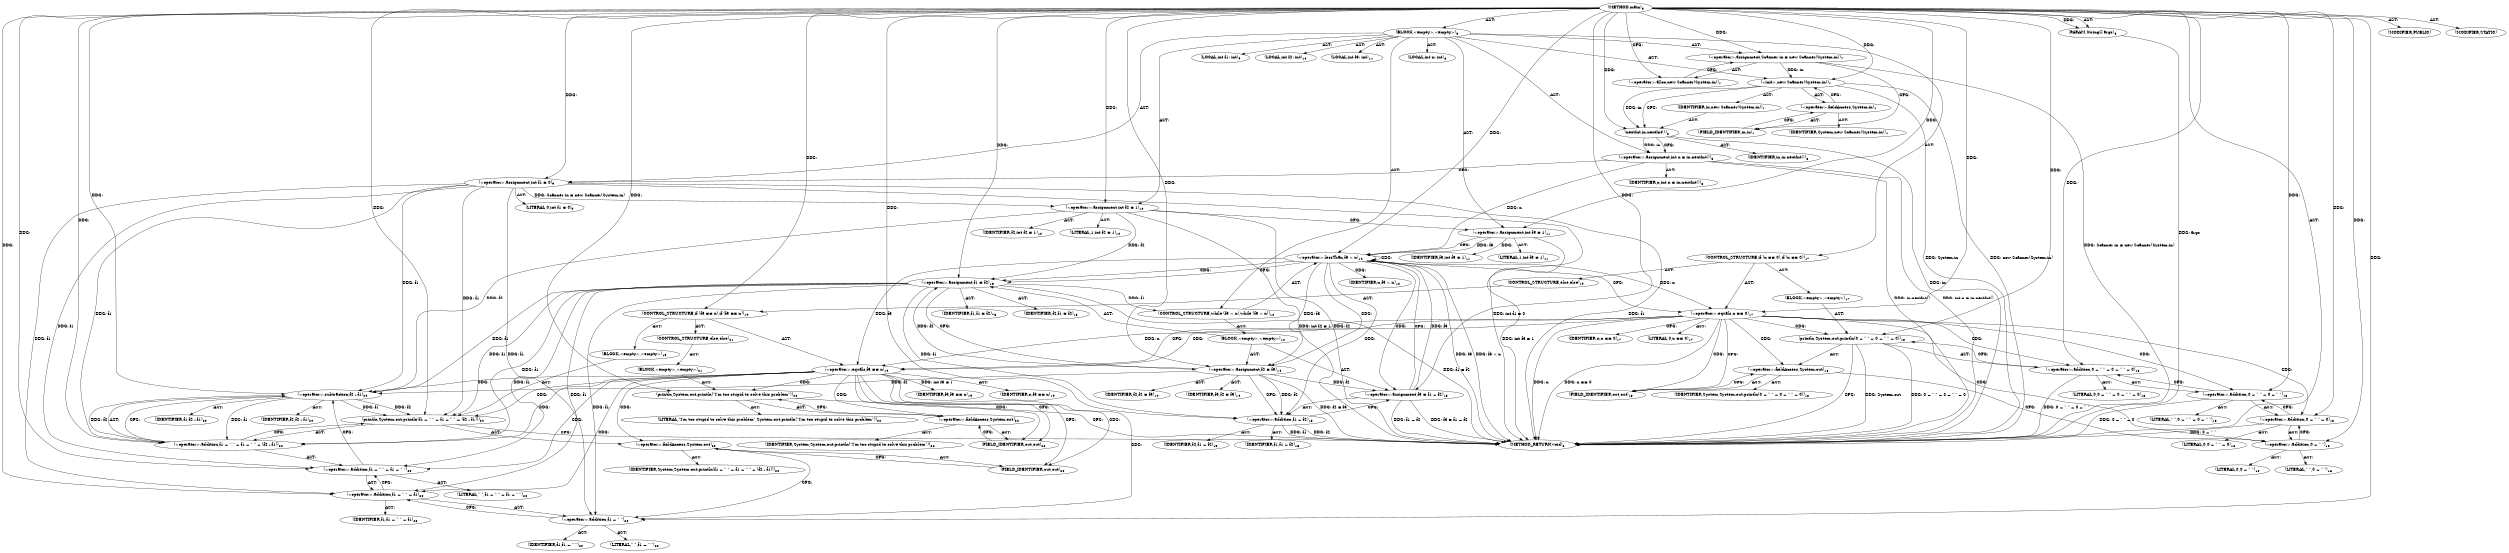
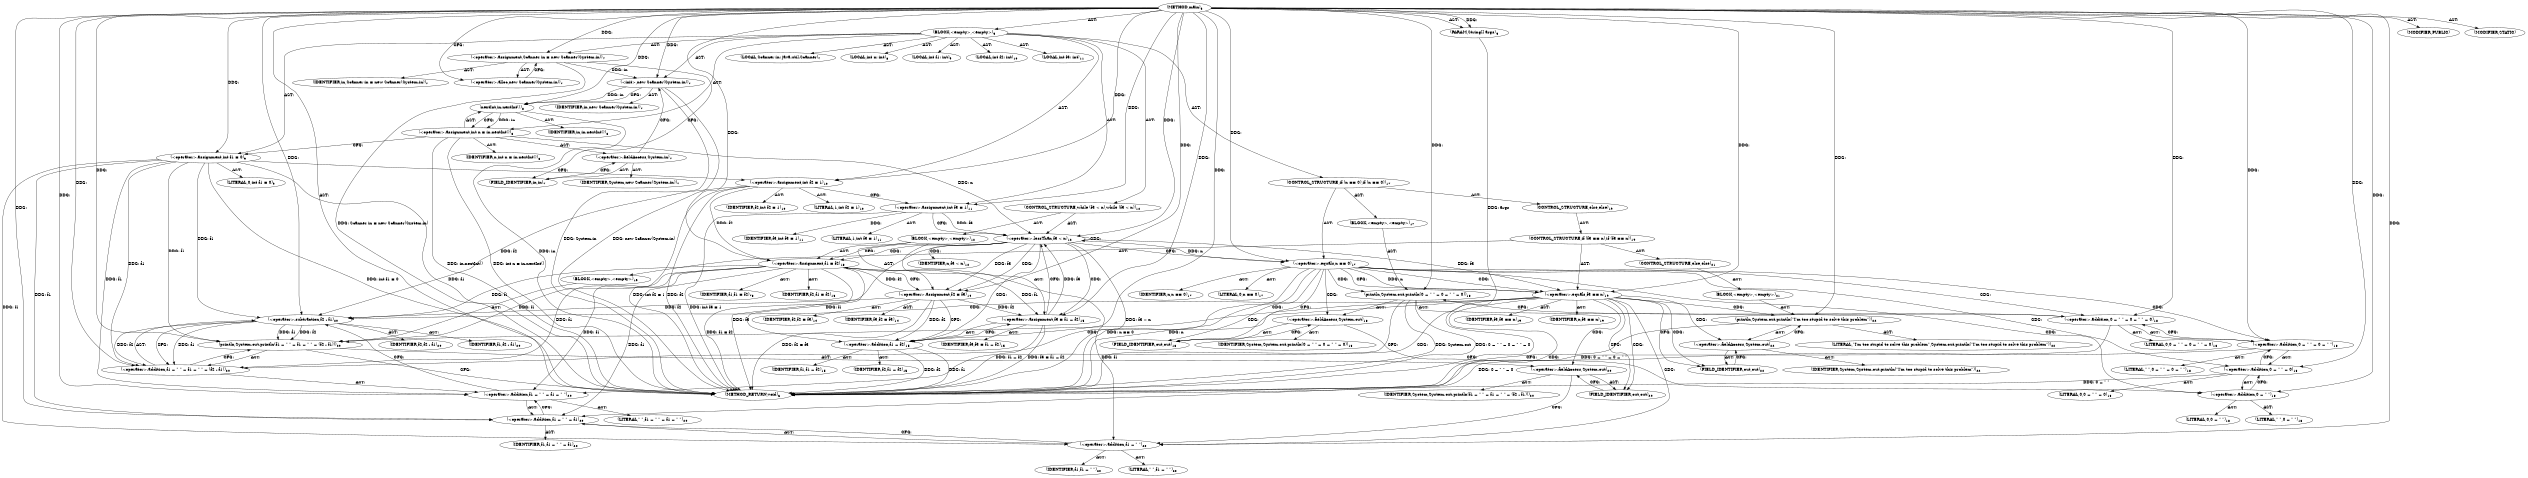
edge "(METHOD,main)" -> "(CONTROL_STRUCTURE,if (f3 == n),if (f3 == n))": now "(METHOD,main)" -> "(<operator>.equals,f3 == n)"
node "(LOCAL,Scanner in: java.util.Scanner)": added
node "(IDENTIFIER,in,Scanner in = new Scanner(System.in))": added
edge "(<init>,new Scanner(System.in))" -> "(<operator>.fieldAccess,System.in)": now "(<operator>.assignment,int n = in.nextInt())" -> "(<operator>.fieldAccess,System.in)"
edge "(IDENTIFIER,in,new Scanner(System.in))" -> "(nextInt,in.nextInt())": now "(<operator>.assignment,int n = in.nextInt())" -> "(nextInt,in.nextInt())"
edge "(<operator>.assignment,int f1 = 0)" -> "(<operator>.assignment,int f2 = 1)": label "DDG: Scanner in = new Scanner(System.in)" -> "CFG: "
edge "(<operator>.assignment,f1 = f2)" -> "(CONTROL_STRUCTURE,while (f3 < n),while (f3 < n))": now "(<operator>.assignment,f1 = f2)" -> "(<operator>.assignment,f3 = f1 + f2)"
edge "(<operator>.equals,n == 0)" -> "(IDENTIFIER,n,n == 0)": label "CFG: " -> "AST: "
node "(IDENTIFIER,f3,f3 = f1 + f2)": added
edge "(<operator>.equals,f3 == n)" -> "(IDENTIFIER,f3,f3 == n)": label "DDG: int f3 = 1" -> "AST: "
